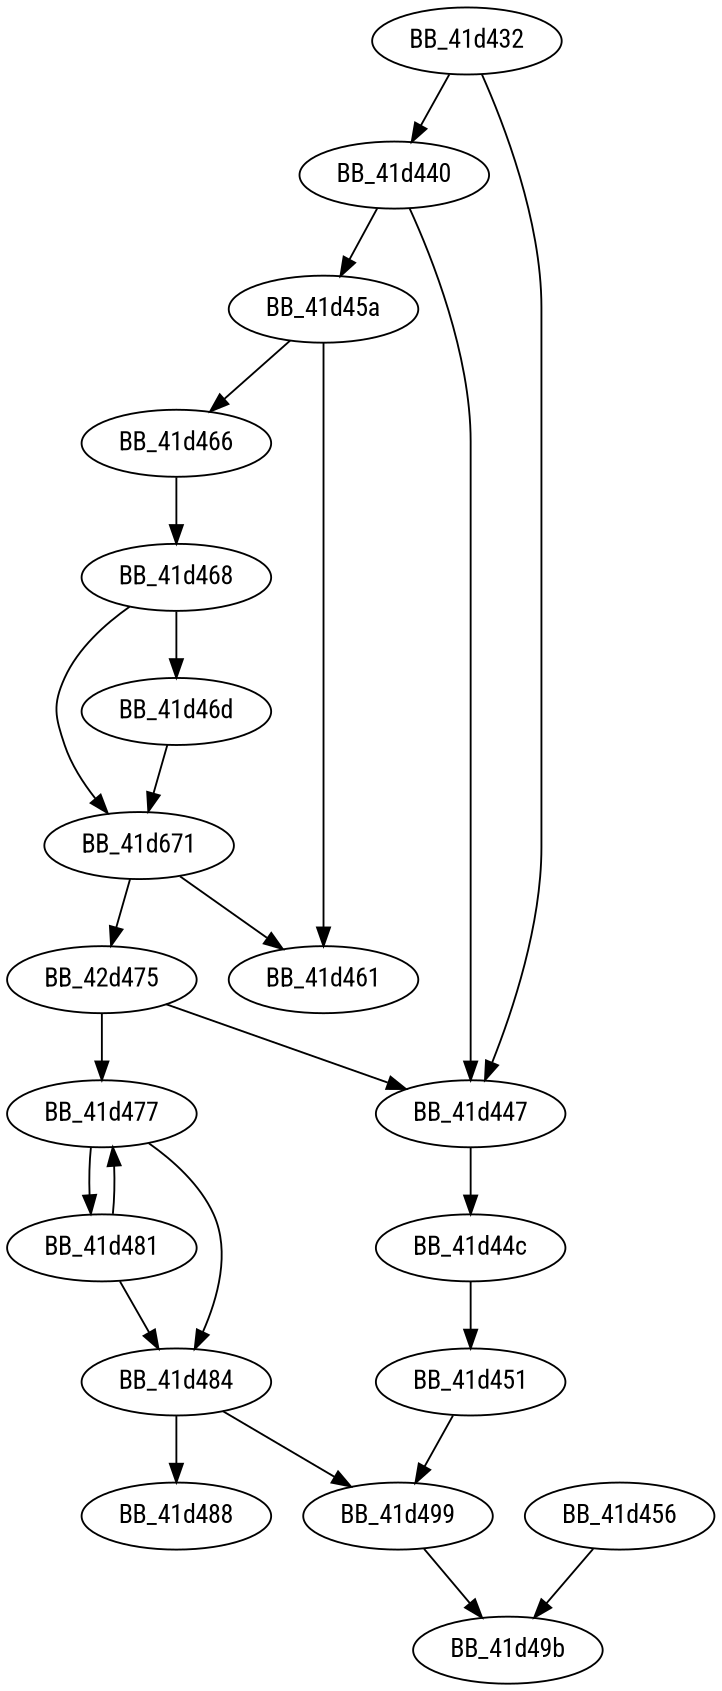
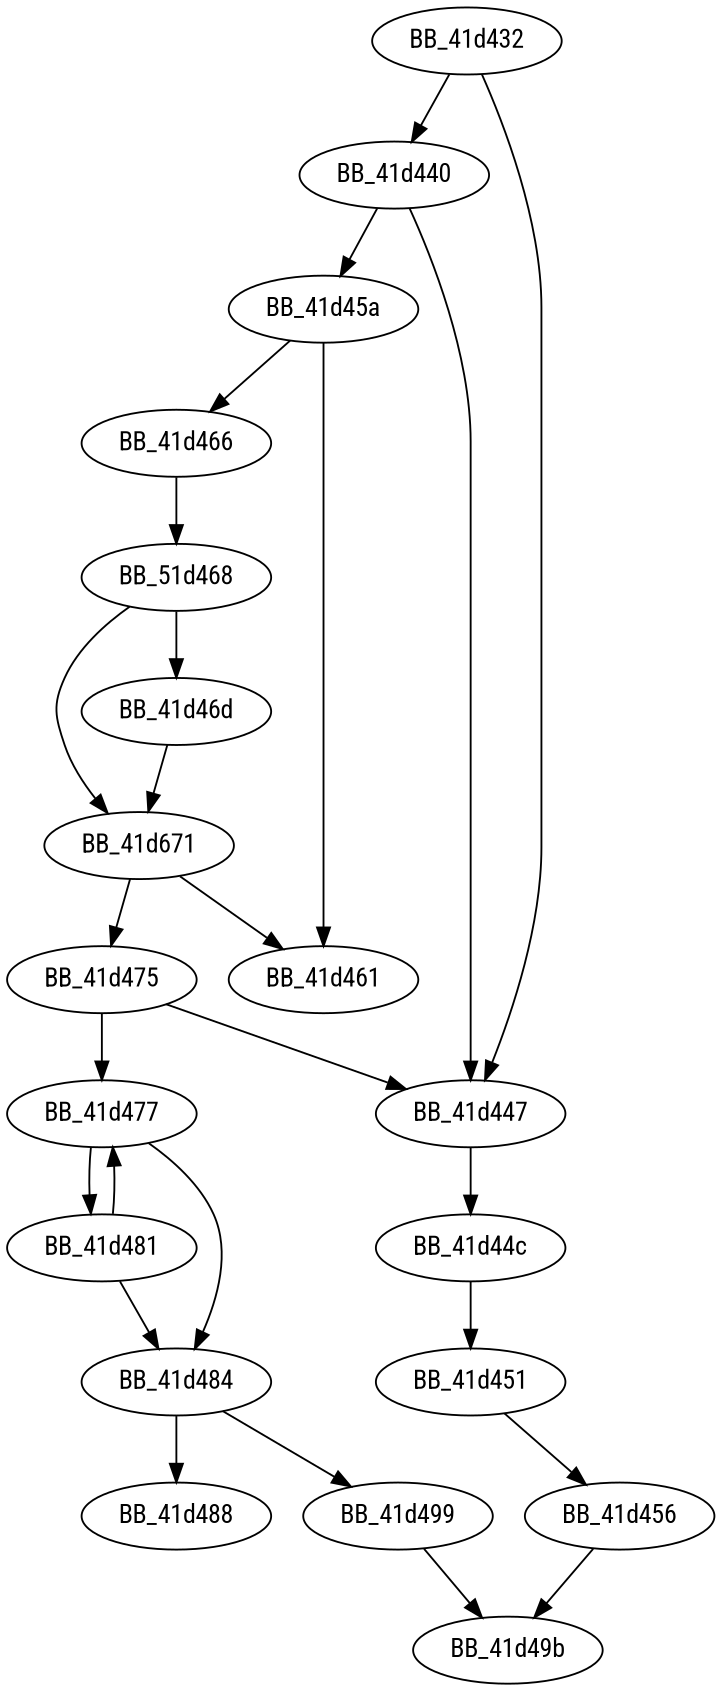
node "BB_41d468": label "BB_41d468" -> "BB_51d468"
node "BB_42d475": label "BB_42d475" -> "BB_41d475"
edge "BB_41d451" -> "BB_41d499": now "BB_41d451" -> "BB_41d456"
